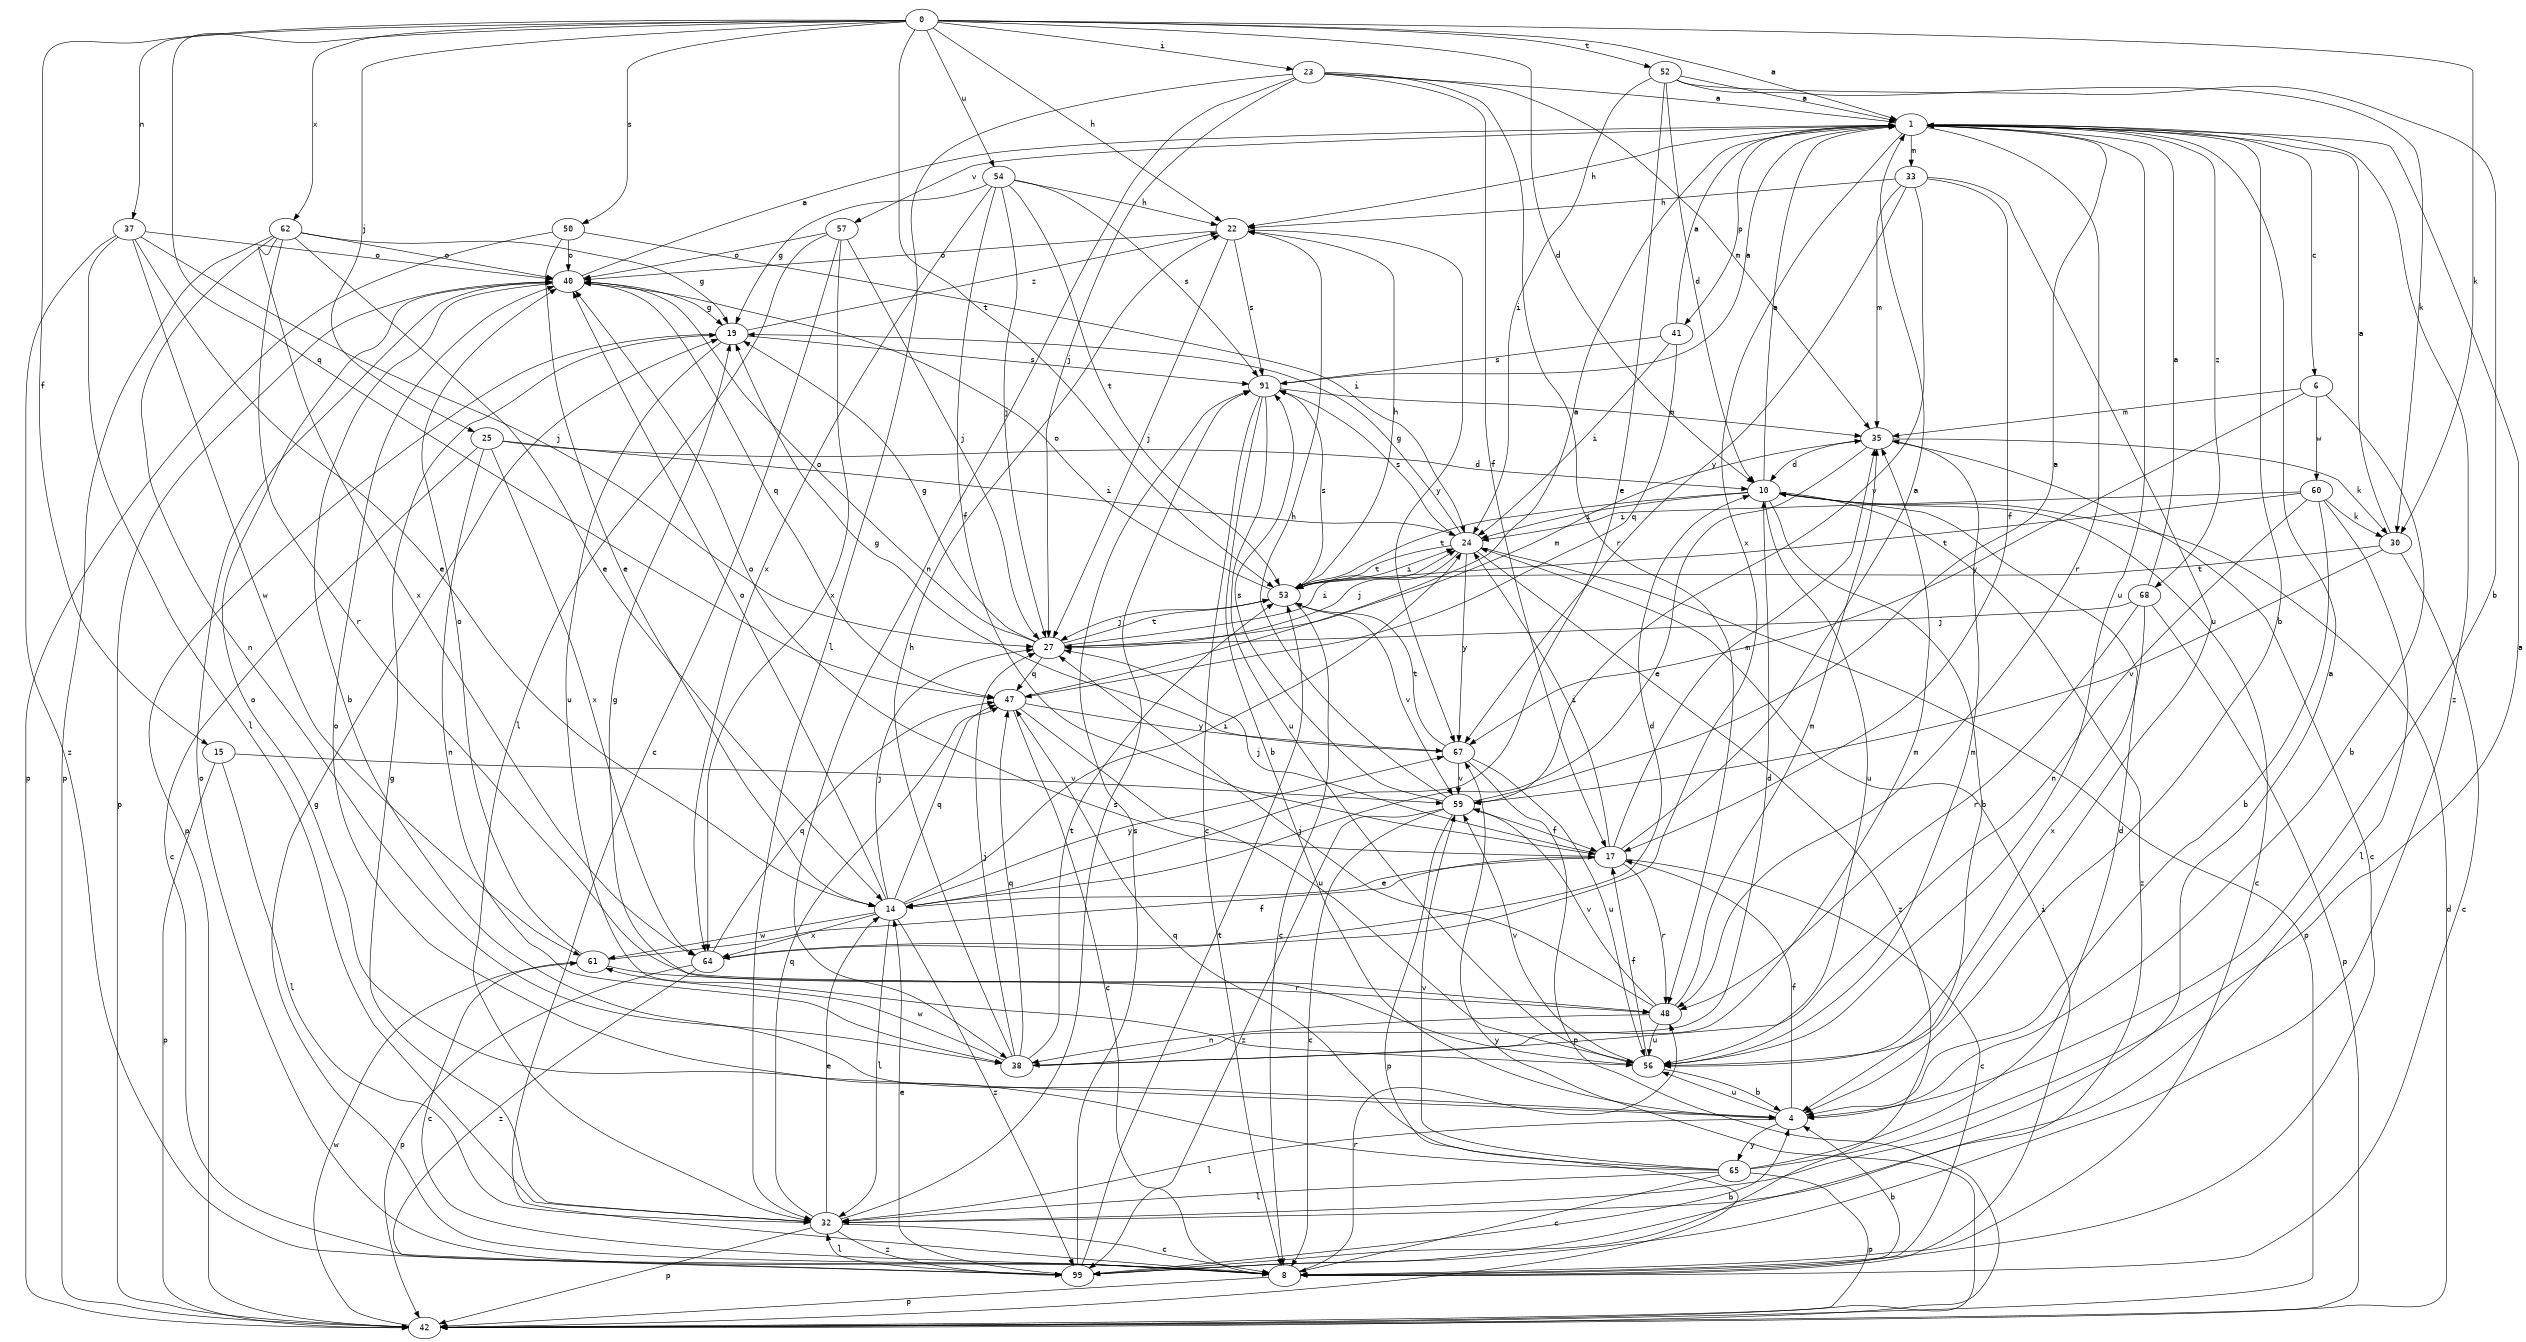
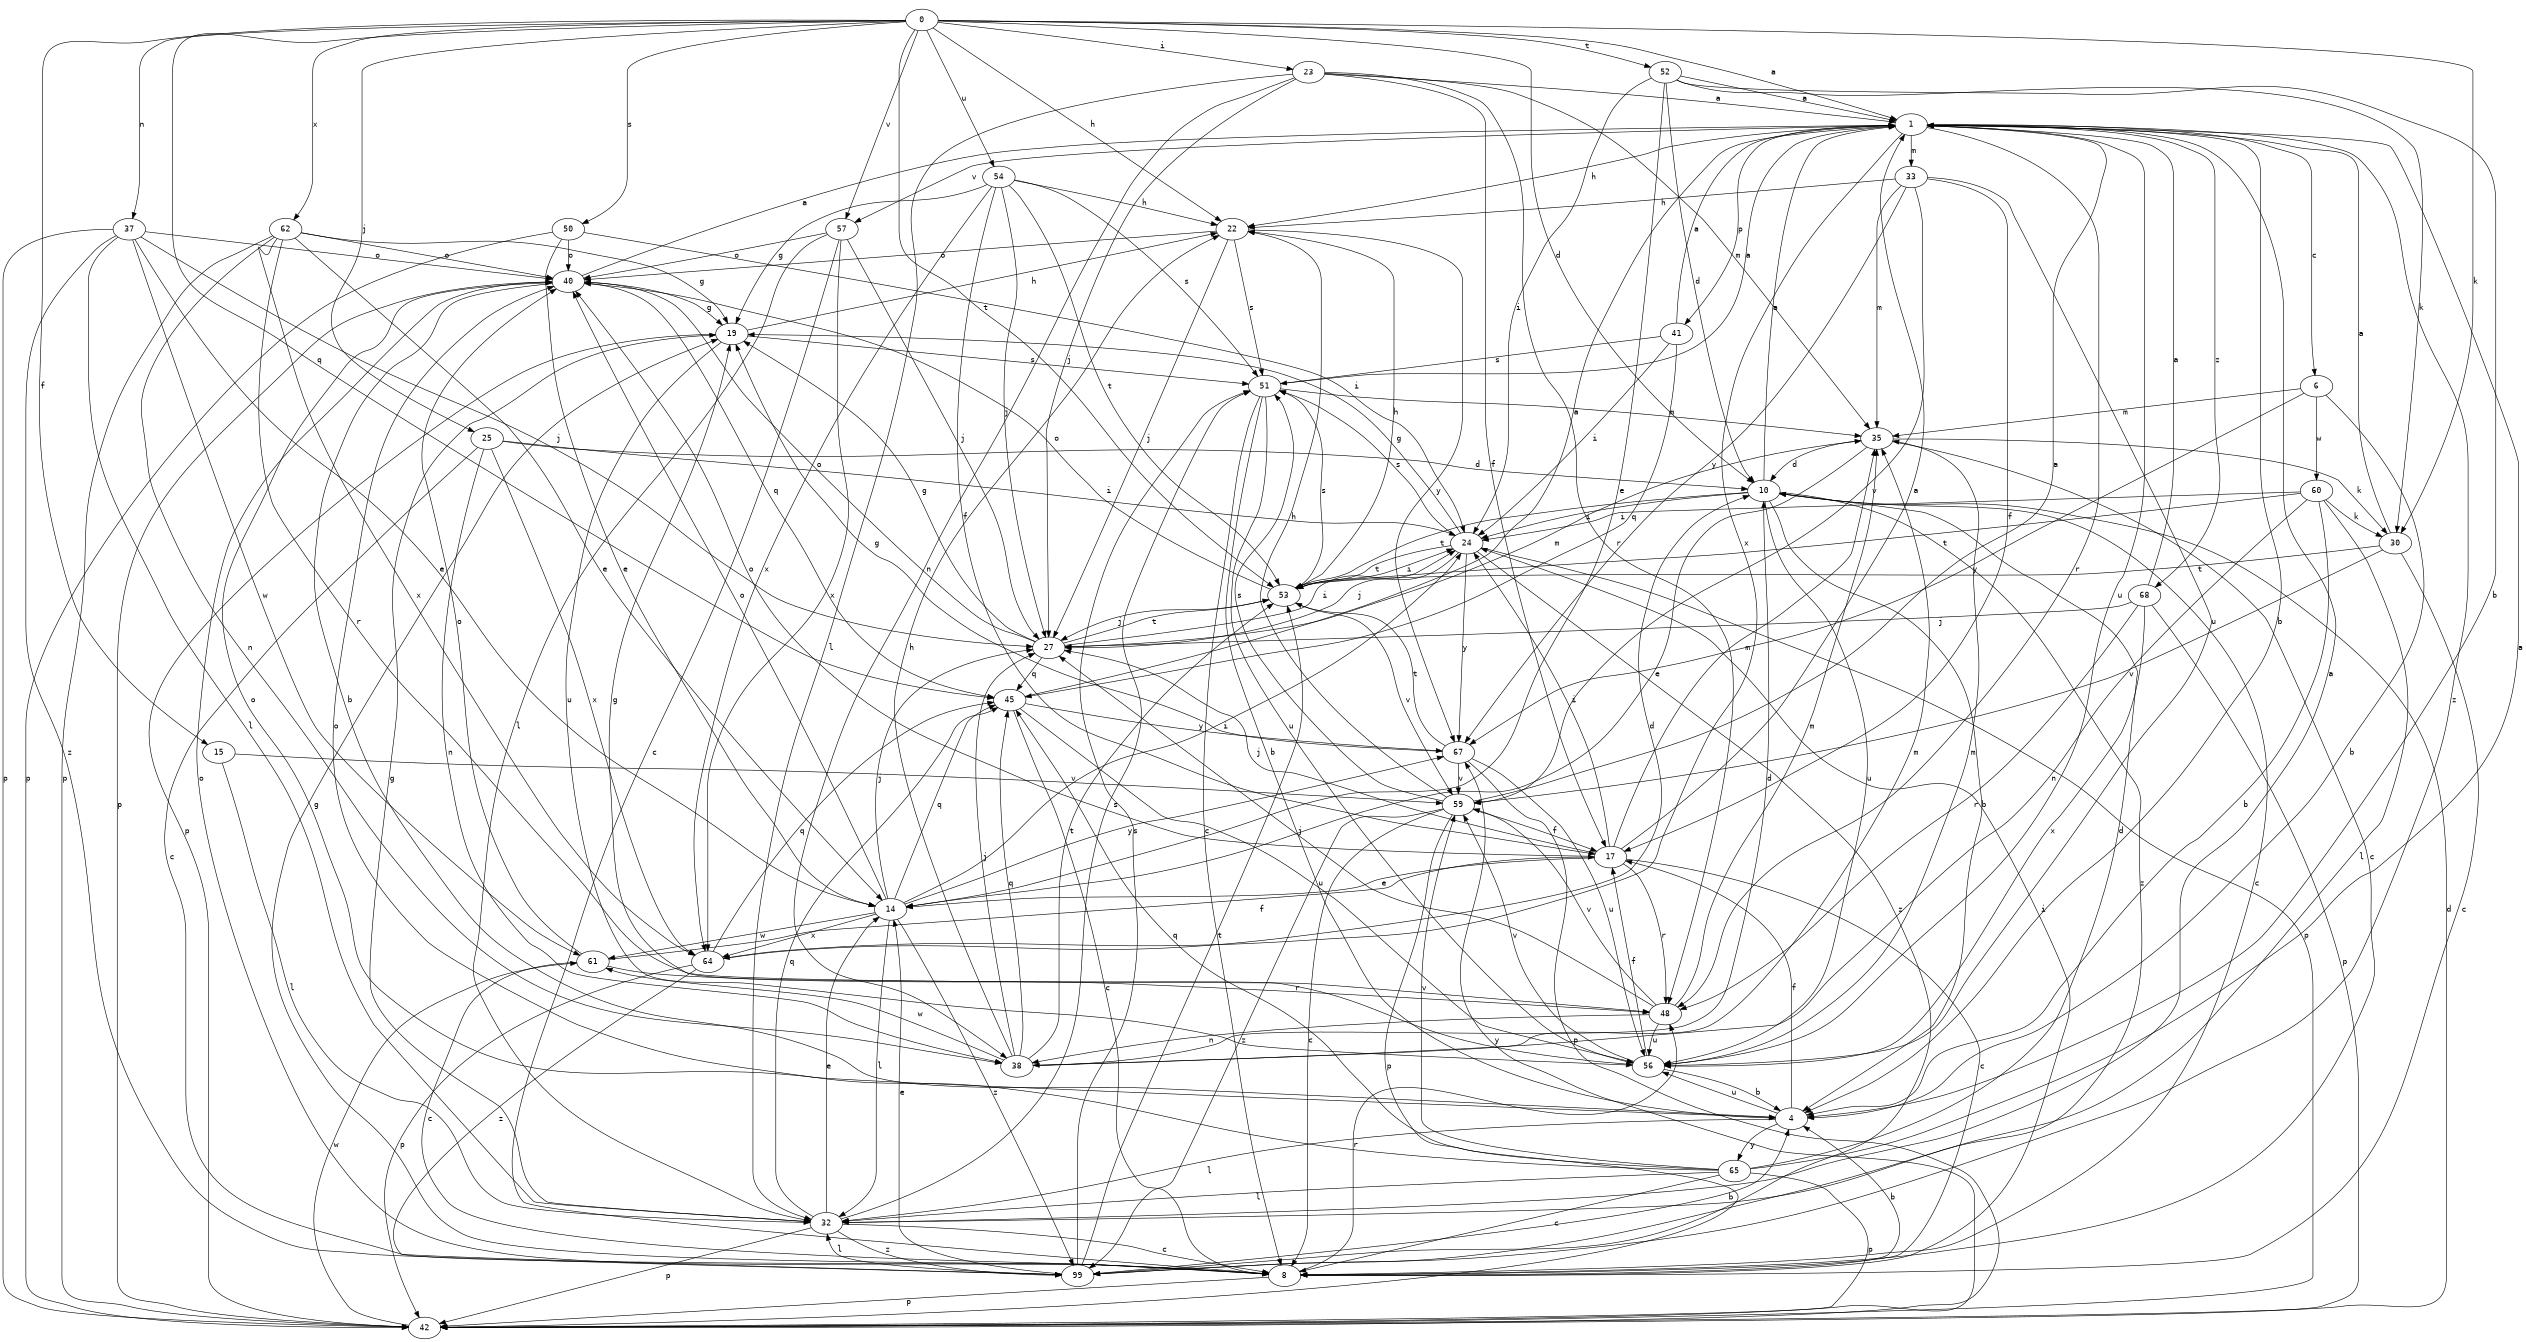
edge "0" -> "57": added, label "v"
edge "19" -> "22": label "z" -> "h"
node "91": label "91" -> "51"
node "47": label "47" -> "45"
edge "53" -> "8": removed, label "c"
edge "15" -> "42": now "37" -> "42"
